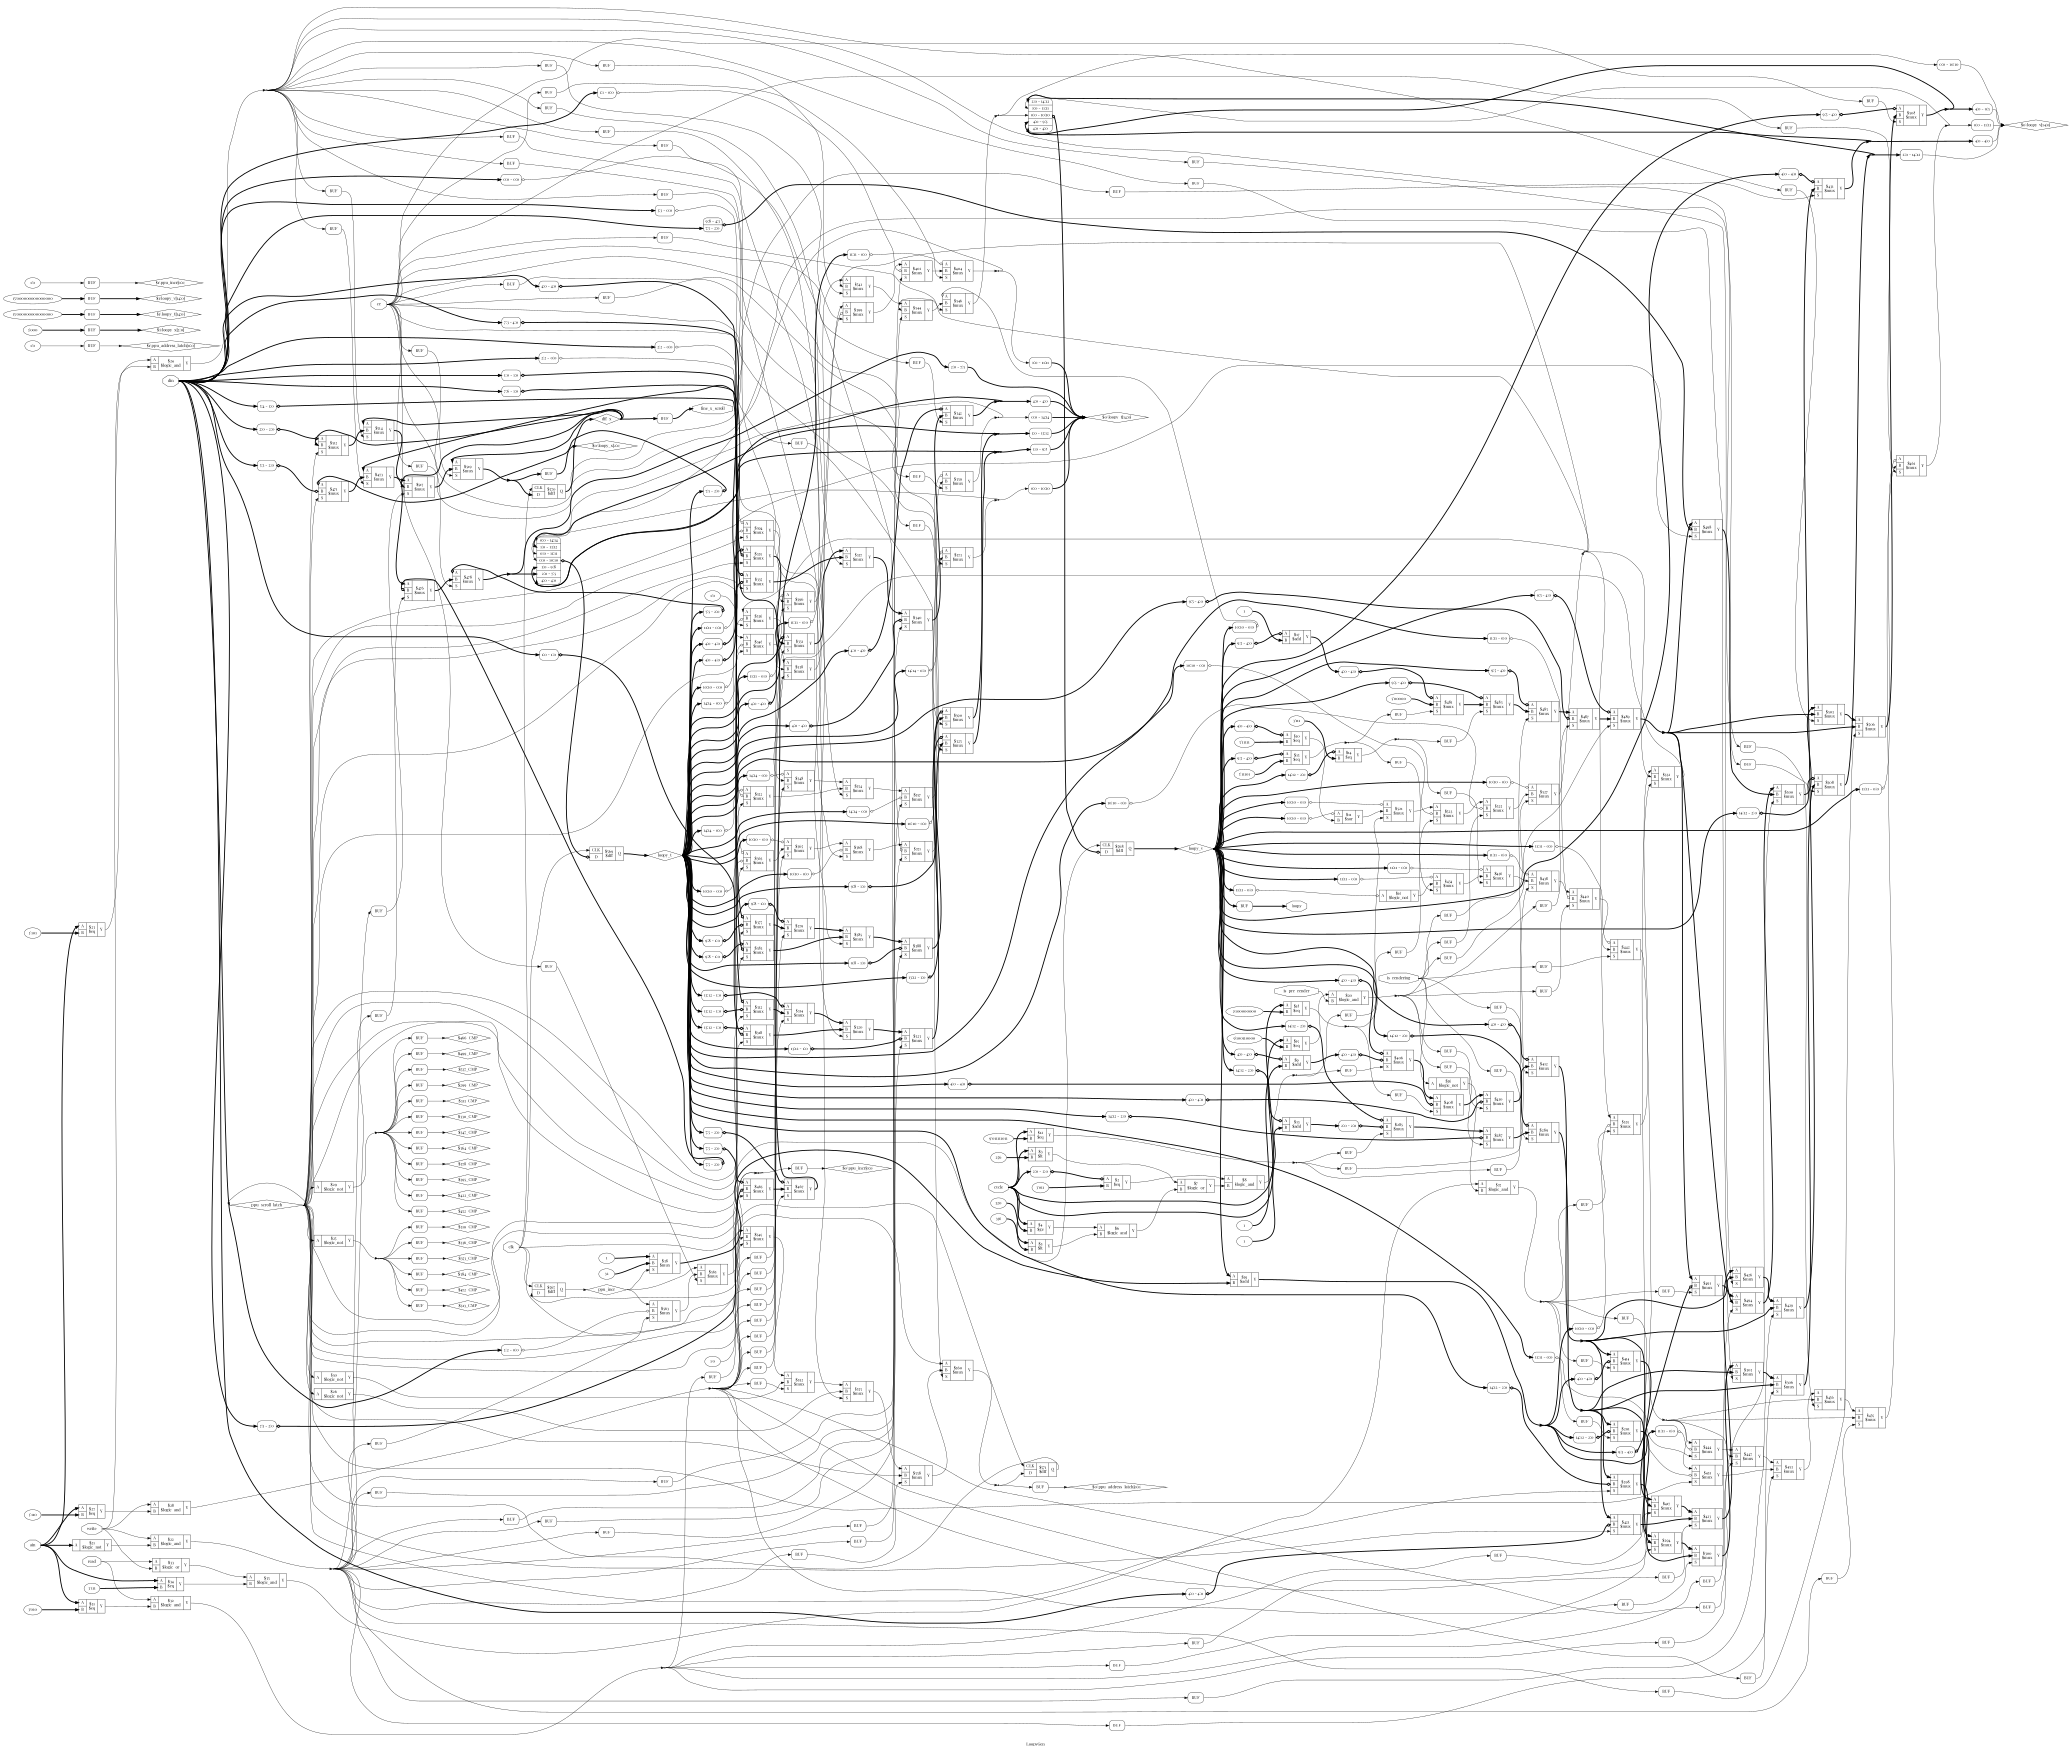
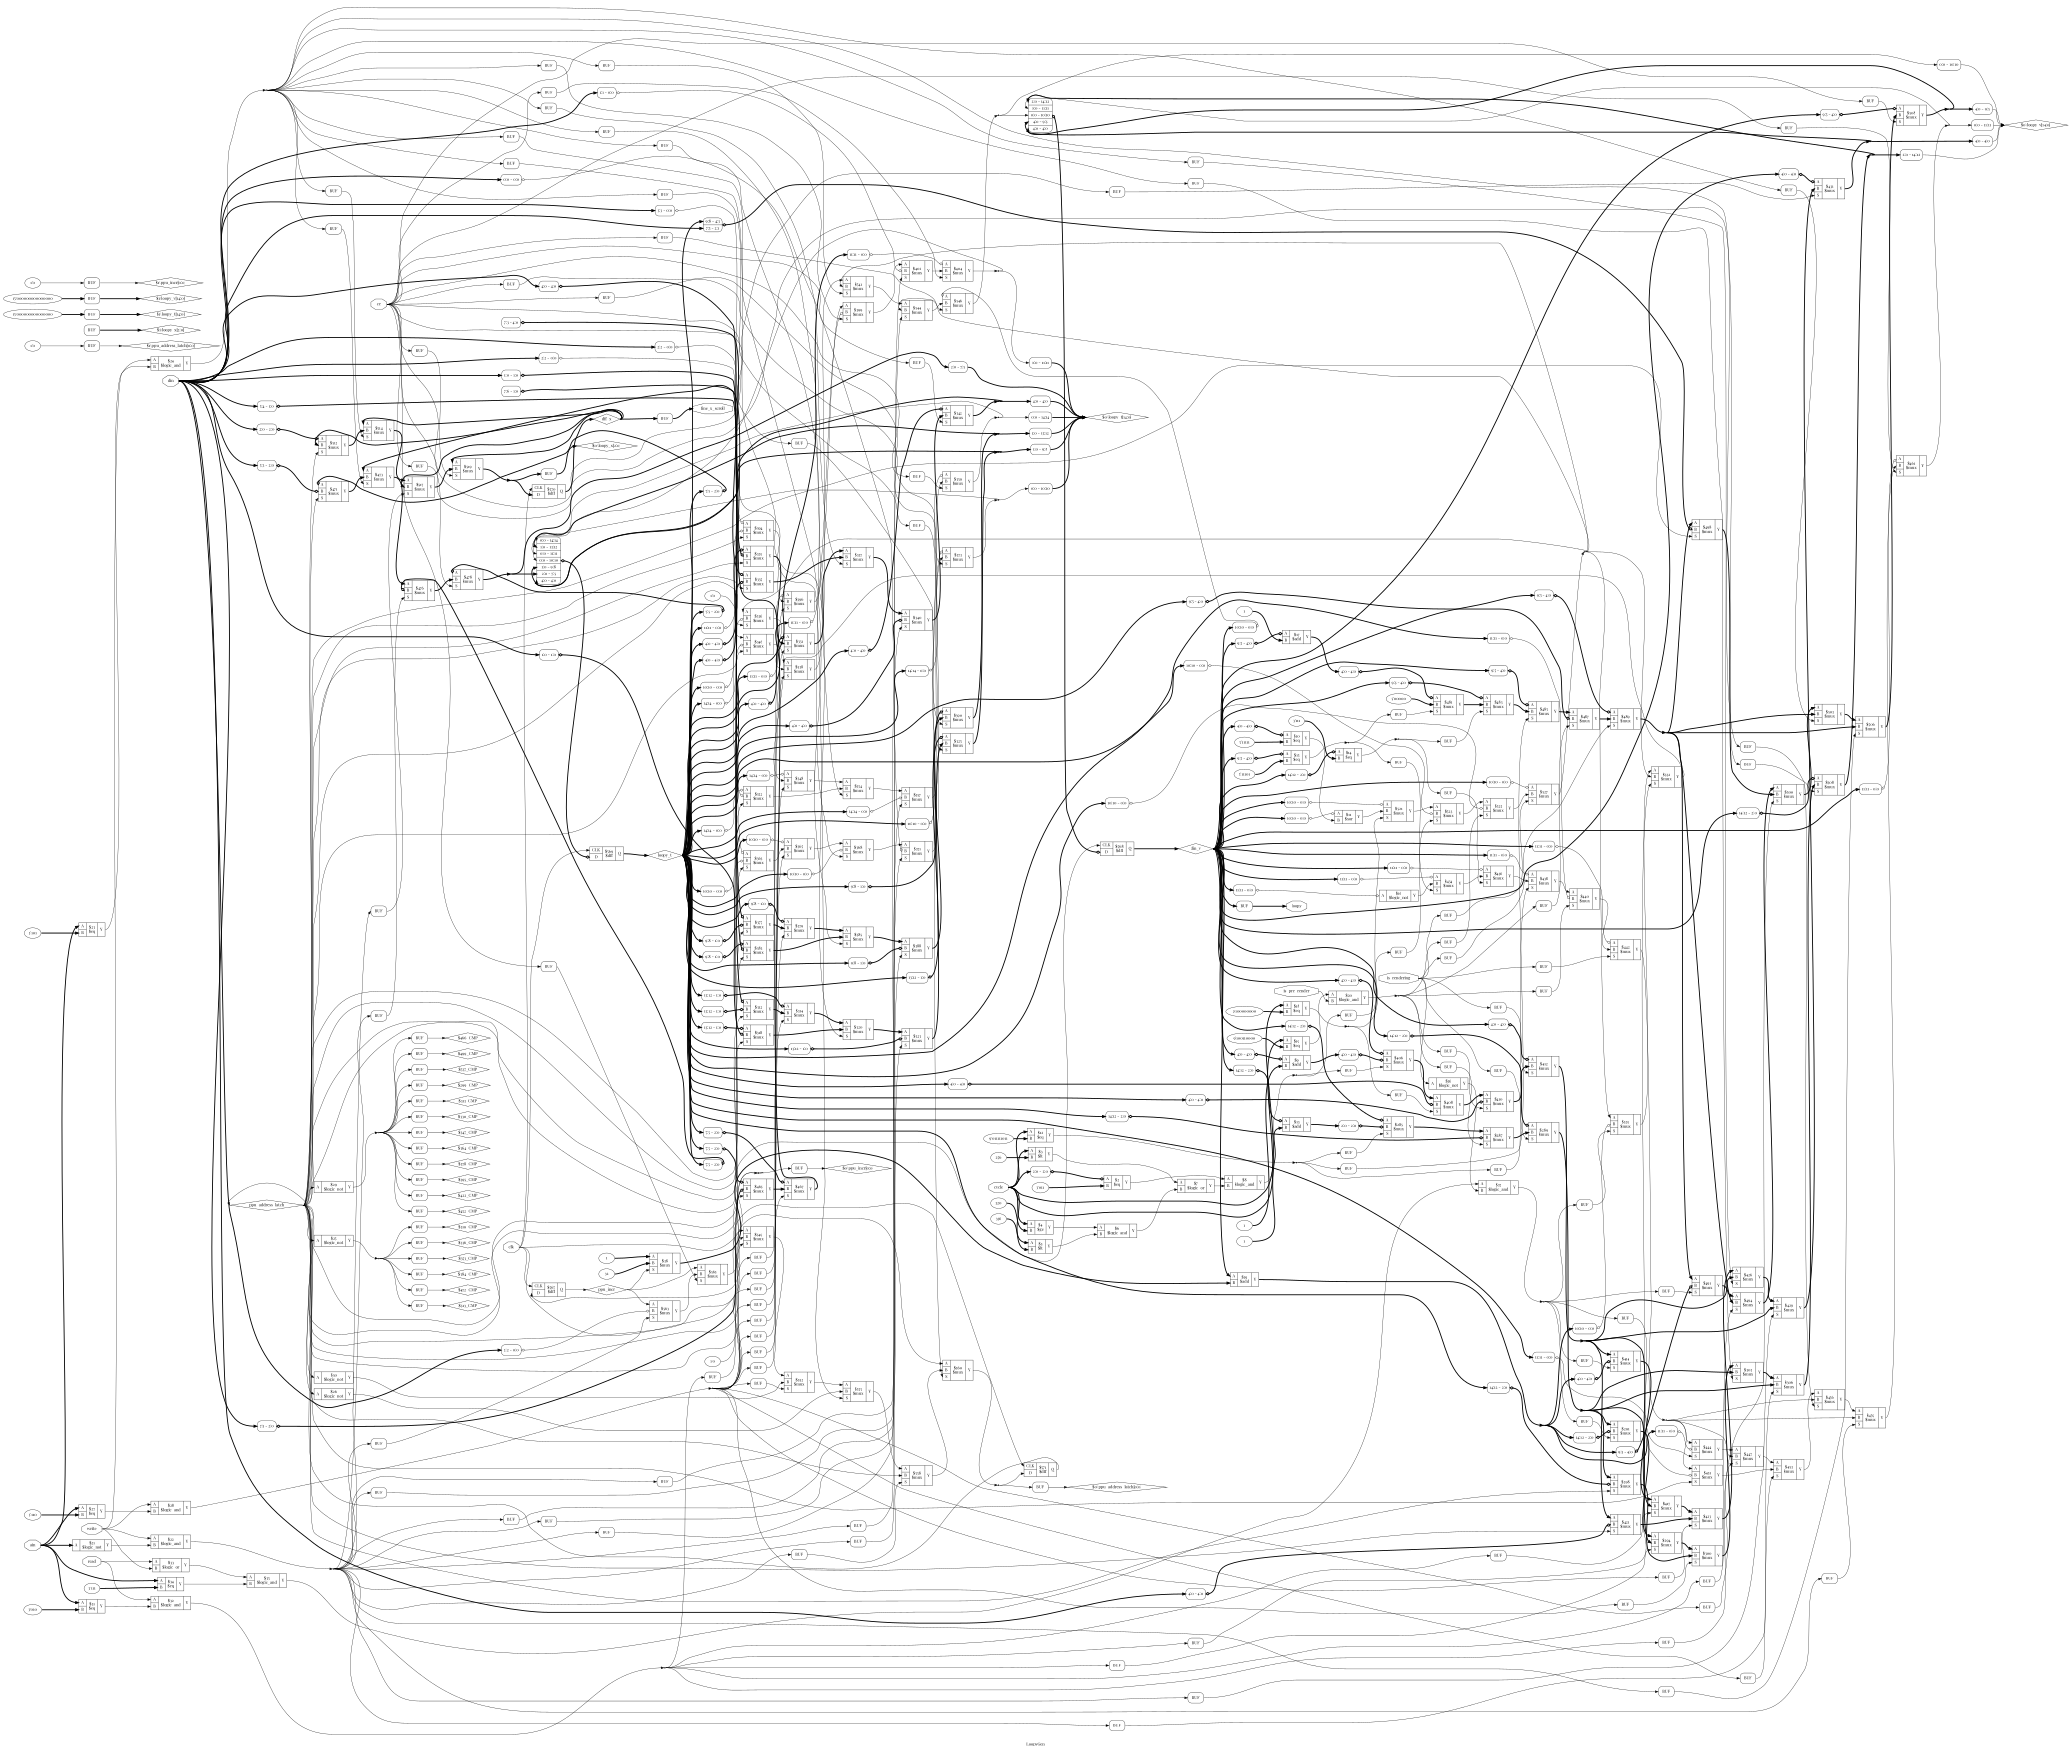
node "9:8 - 4:3": text "7:5 - 2:0" -> "7:5 - 2:1"
edge "din" -> "7:3 - 4:0": removed
node "3'000": removed
edge "din" -> "7:6 - 1:0": removed
edge "loopy_t" -> "9:8 - 4:3": added
node "loopy_v": label "loopy_v" -> "din_v"
node "ppu_scroll_latch": label "ppu_scroll_latch" -> "ppu_address_latch"
